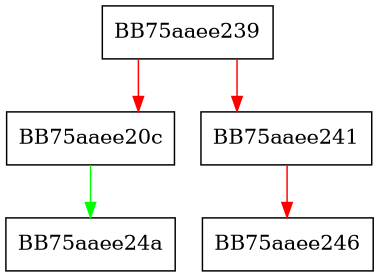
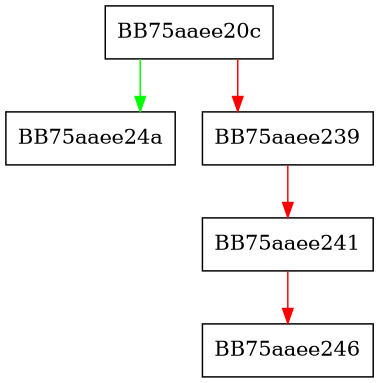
edge "BB75aaee239" -> "BB75aaee20c": reversed
